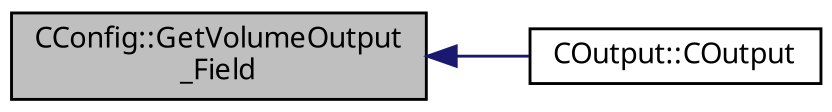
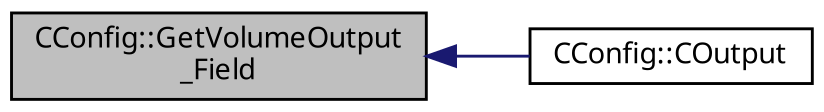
node "COutput::COutput": label "COutput::COutput" -> "CConfig::COutput"
